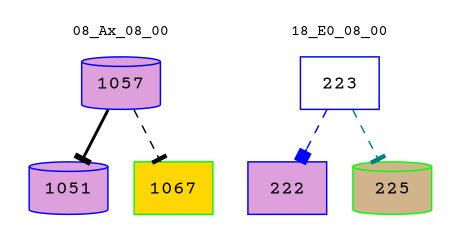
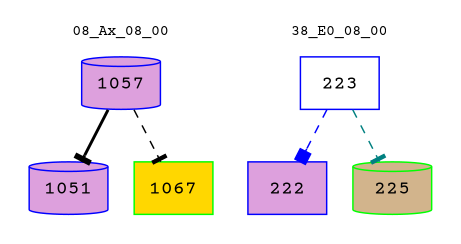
cluster "18_E0_08_00": label "18_E0_08_00" -> "38_E0_08_00"
